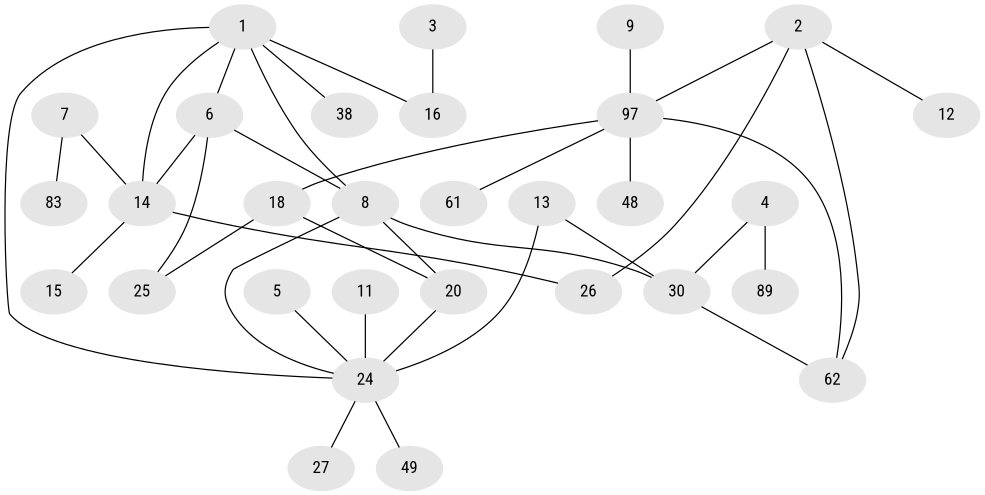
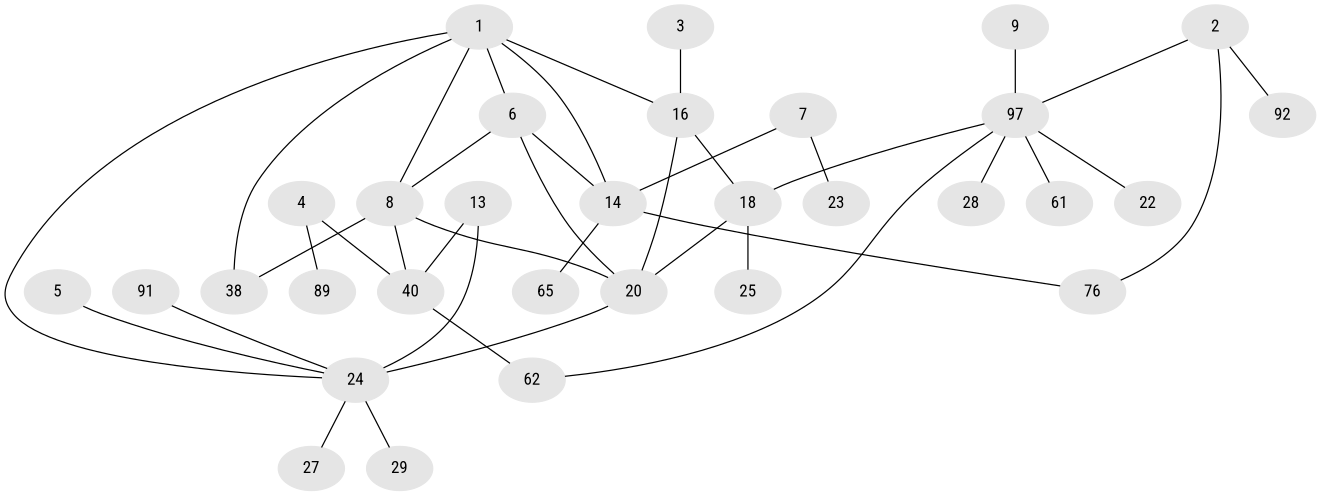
node "12": label "12" -> "92"
edge "16" -- "18": added
edge "2" -- "62": removed
node "83": label "83" -> "23"
node "48": label "48" -> "28"
node "22": added
edge "16" -- "20": added
edge "6" -- "25": now "6" -- "20"
node "15": label "15" -> "65"
edge "8" -- "24": now "8" -- "38"
node "11": label "11" -> "91"
node "26": label "26" -> "76"
node "30": label "30" -> "40"
node "49": label "49" -> "29"
